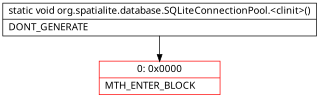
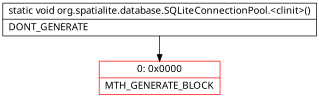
node "0: 0x0000": text "MTH_ENTER_BLOCK" -> "MTH_GENERATE_BLOCK"
